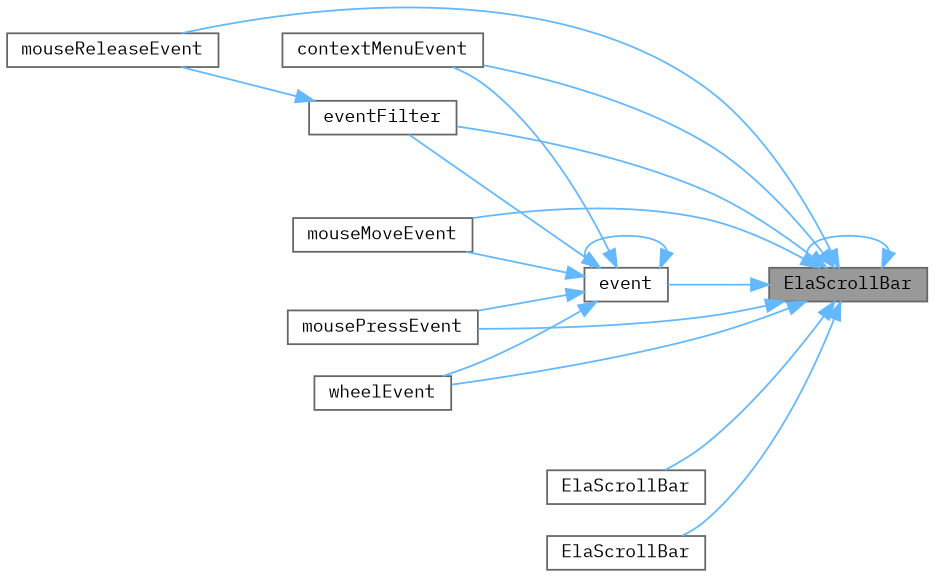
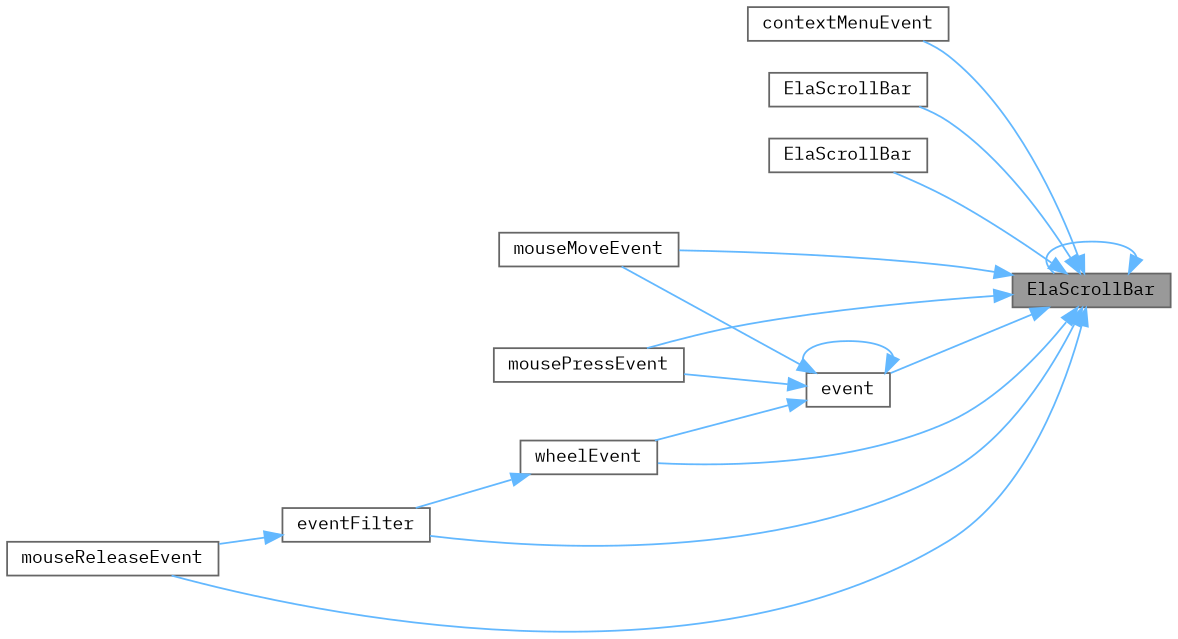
edge "contextMenuEvent" -> "event": removed
edge "eventFilter" -> "event": now "eventFilter" -> "wheelEvent"
